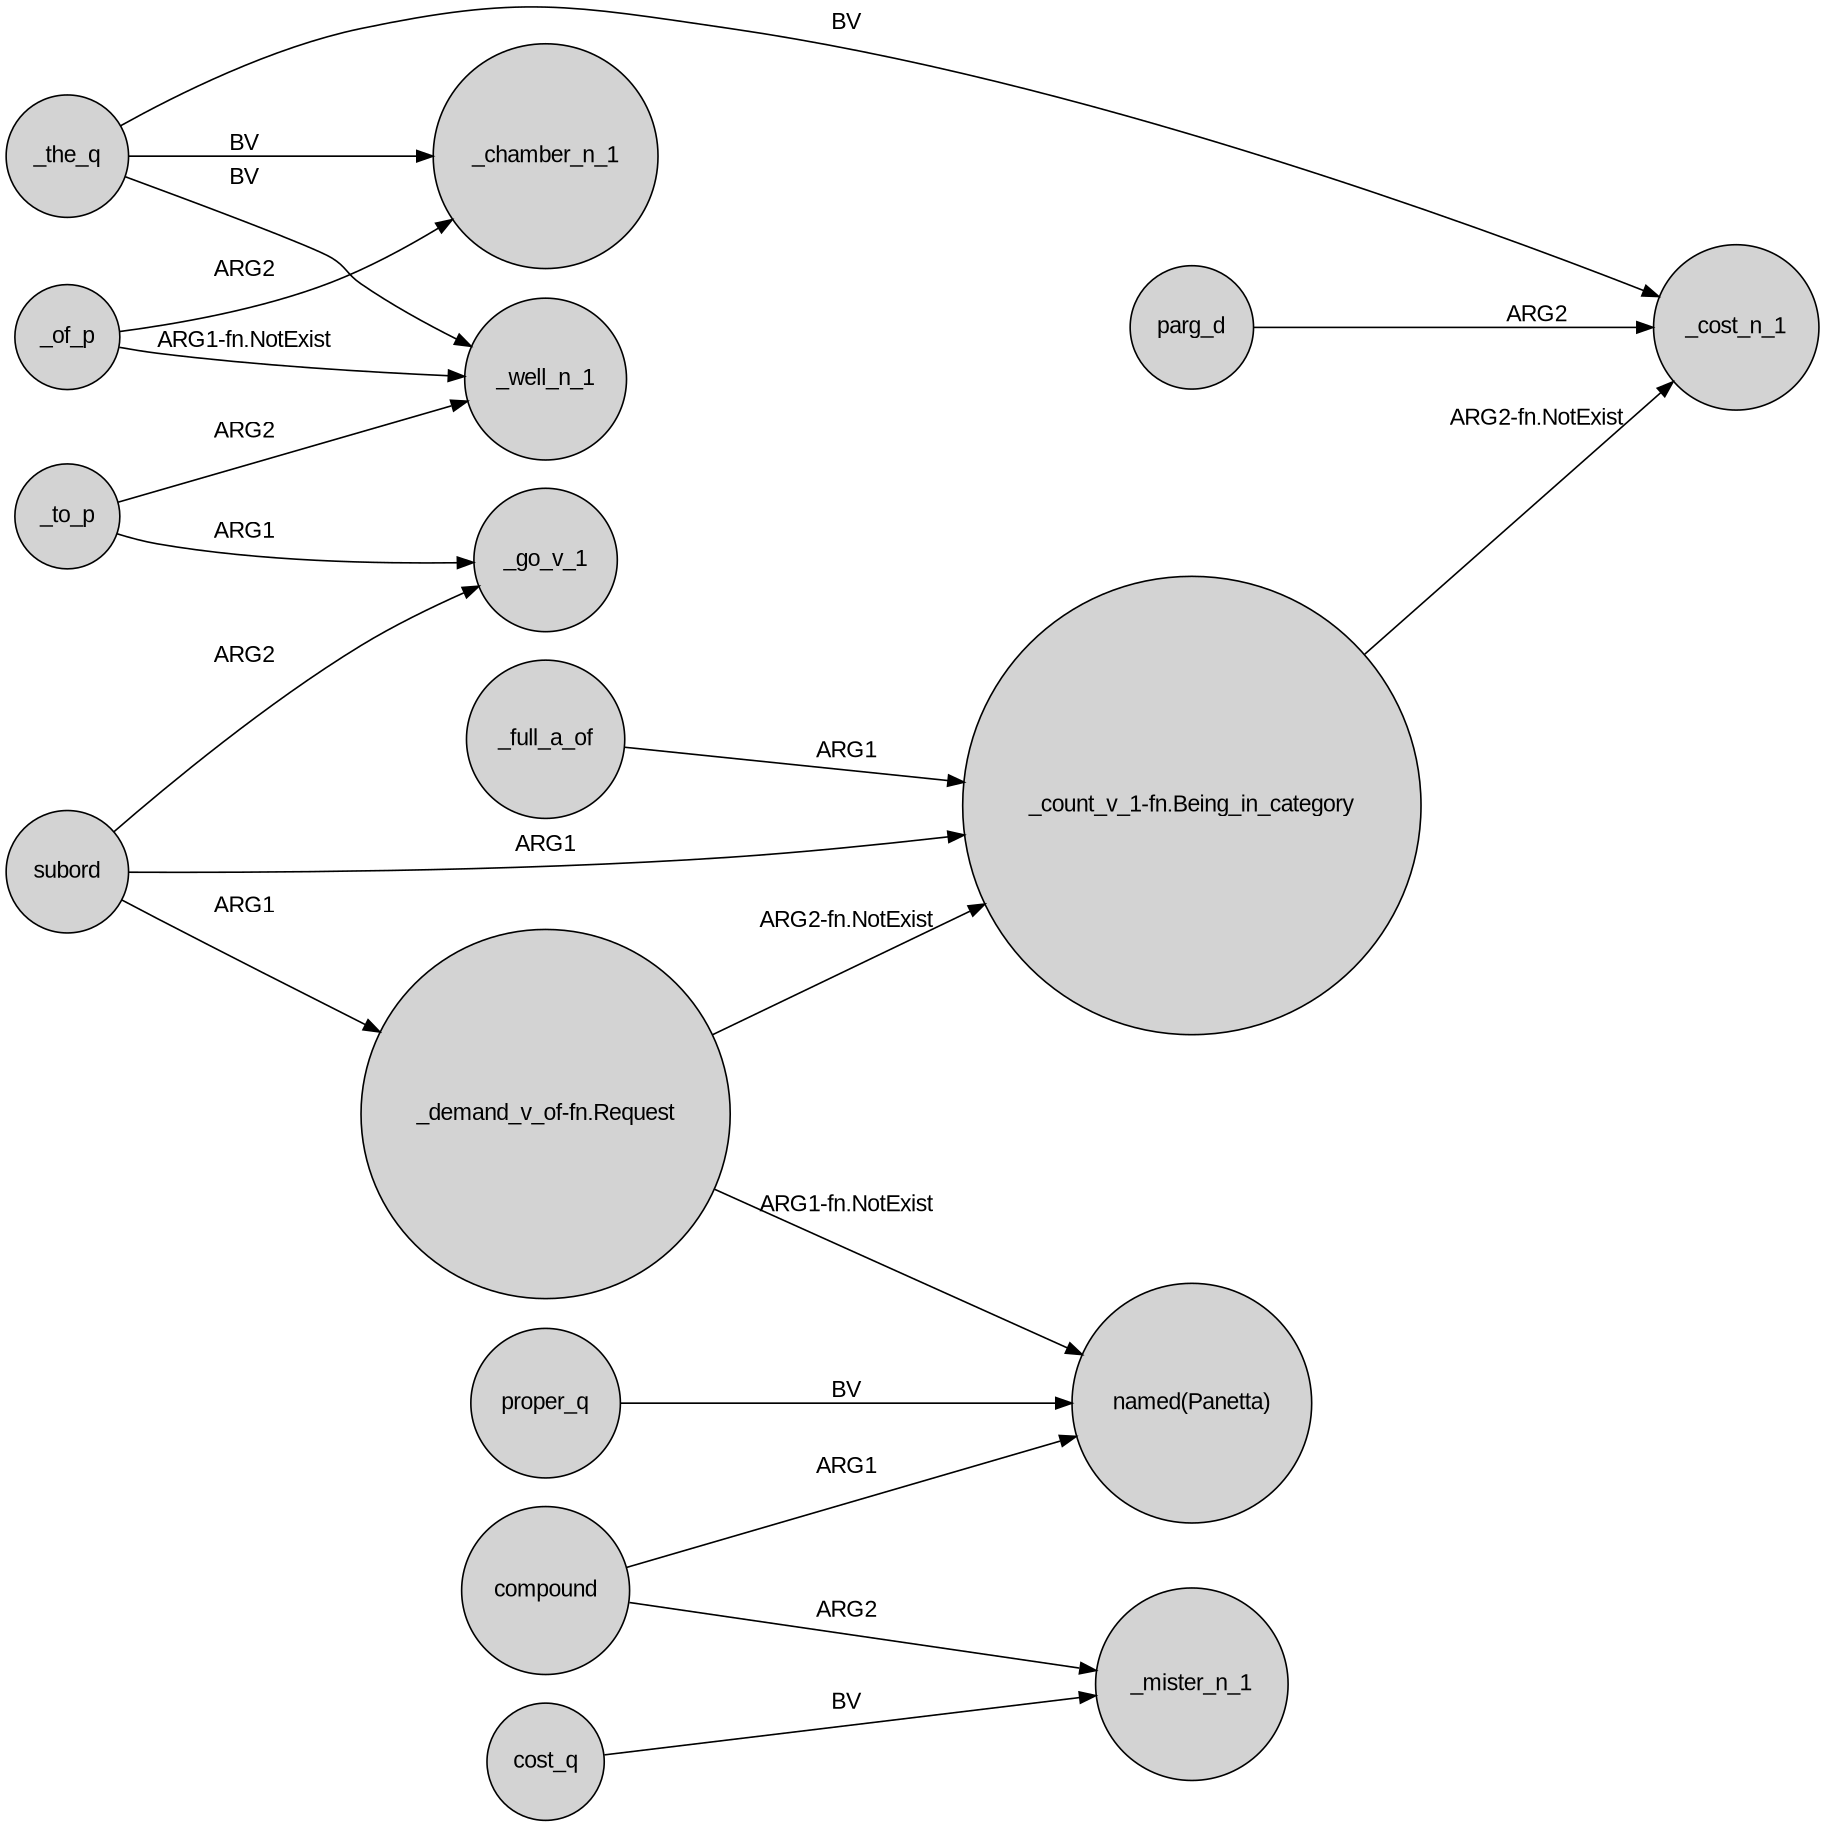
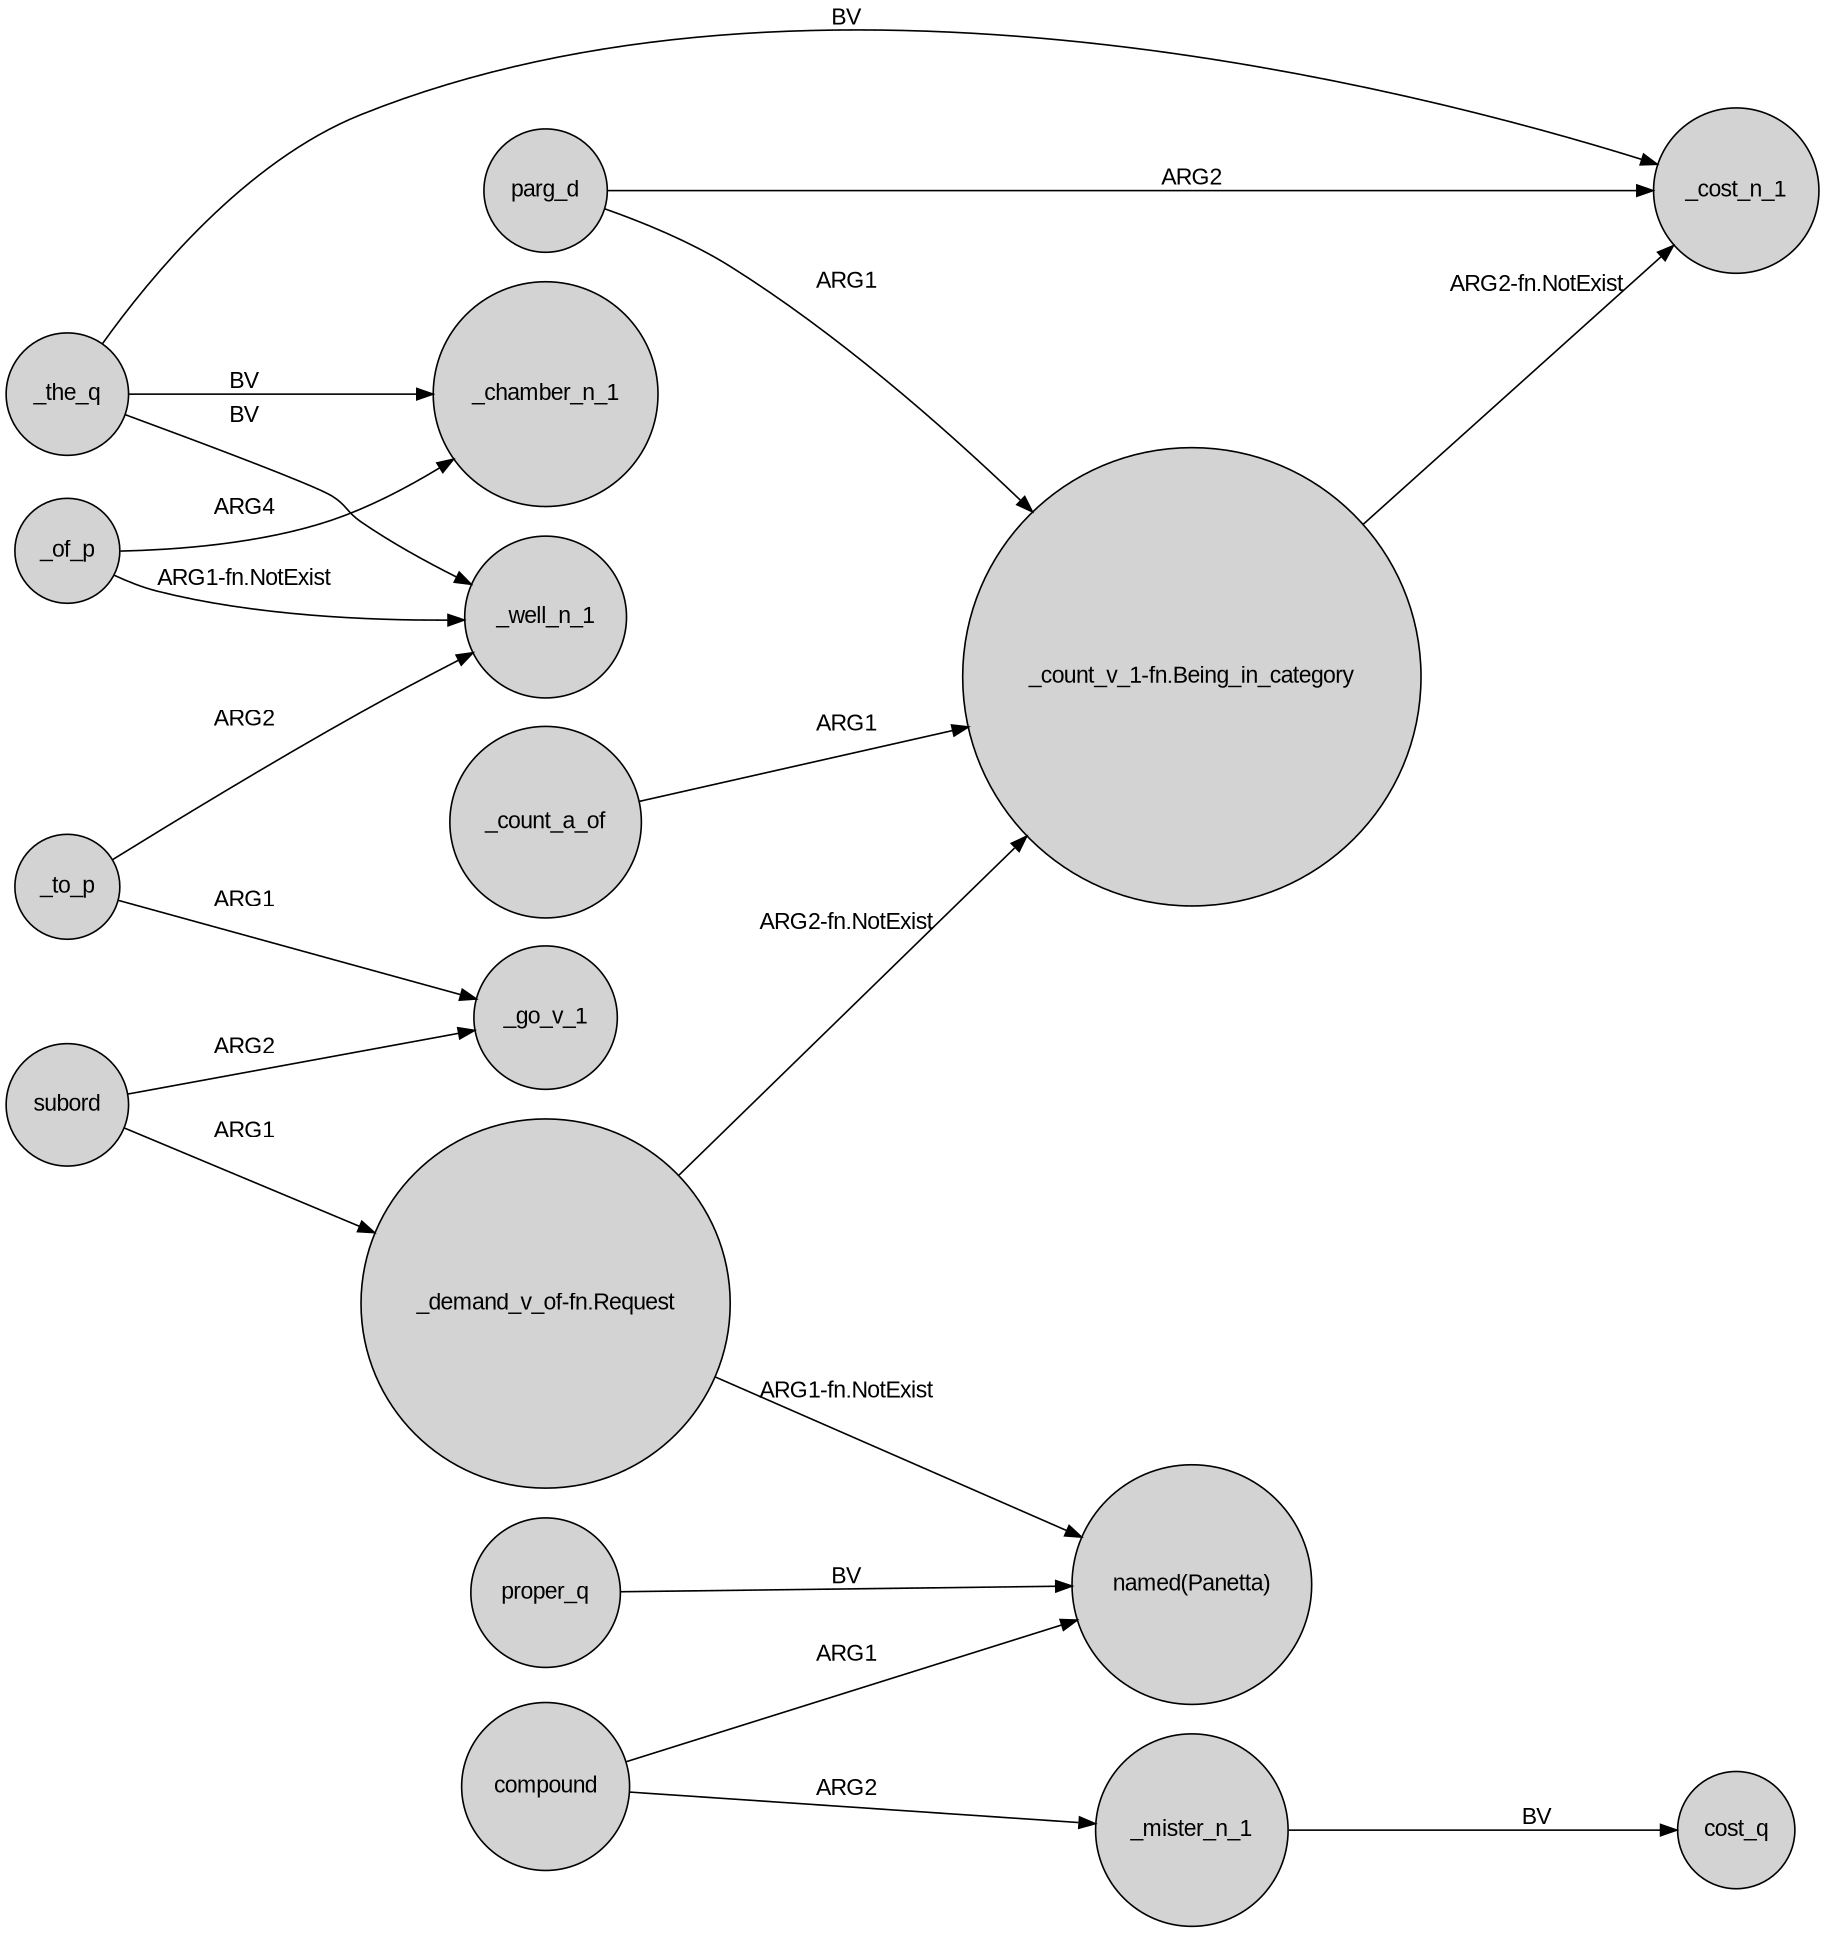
edge "_of_p" -> "_chamber_n_1": label "ARG2" -> "ARG4"
node "_full_a_of": label "_full_a_of" -> "_count_a_of"
edge "subord" -> "_count_v_1-fn.Being_in_category": now "parg_d" -> "_count_v_1-fn.Being_in_category"
edge "cost_q" -> "_mister_n_1": reversed
